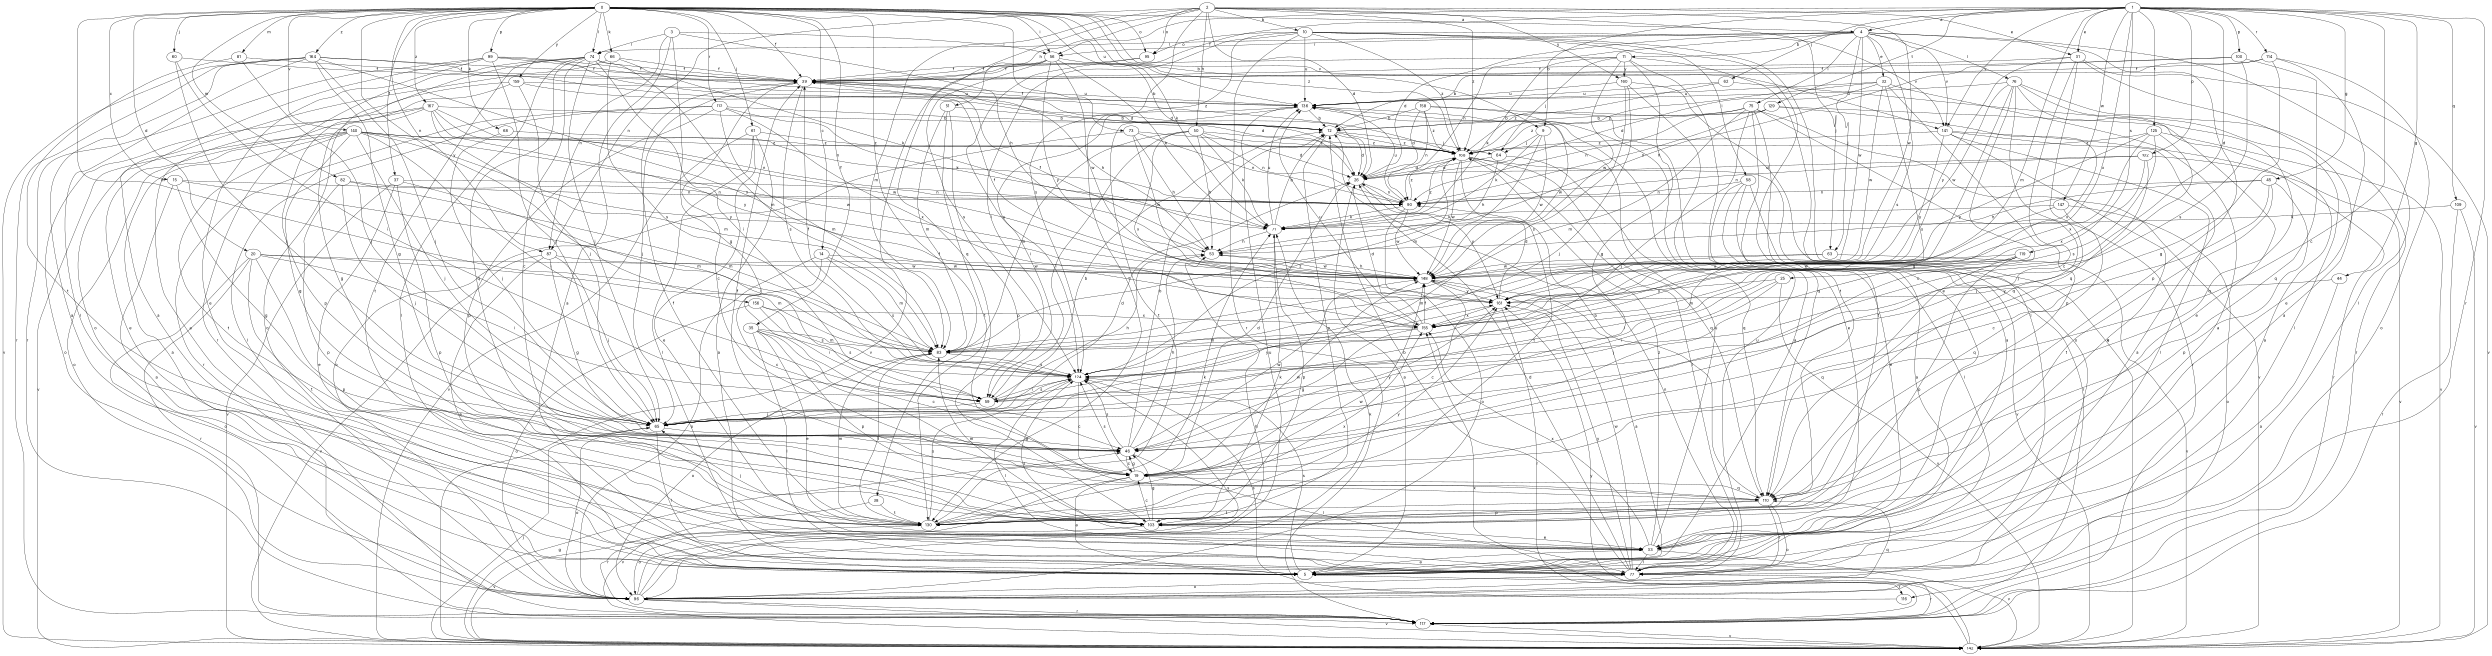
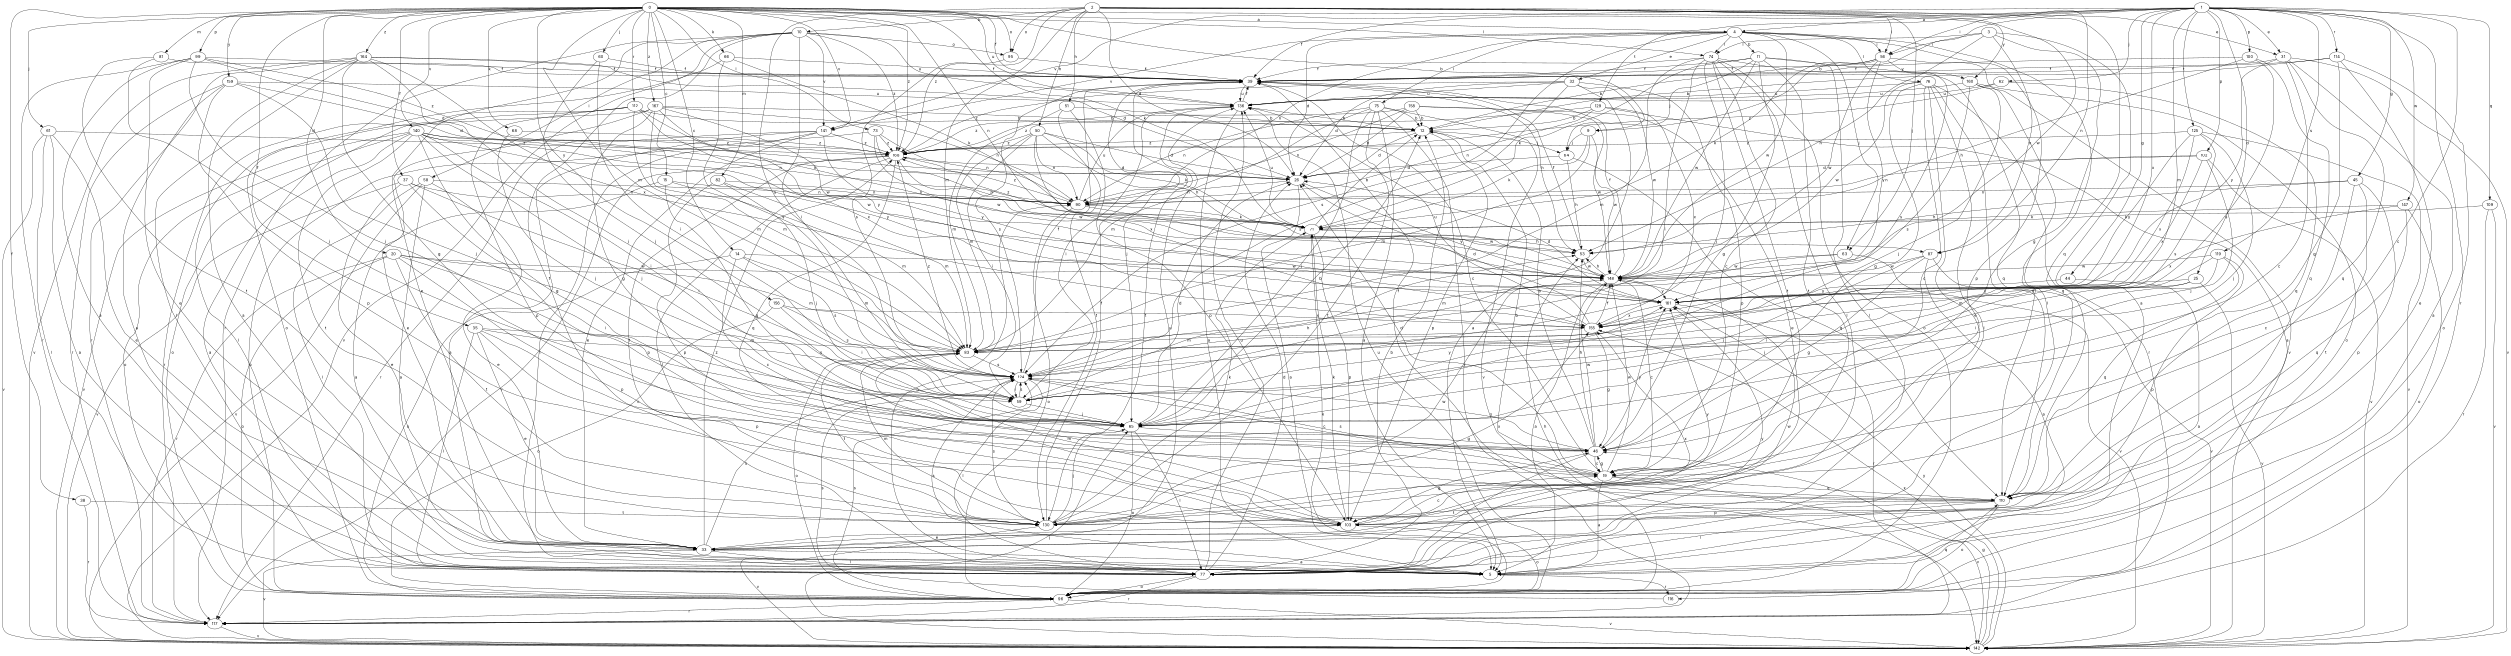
edge "74" -> "117": now "159" -> "117"
